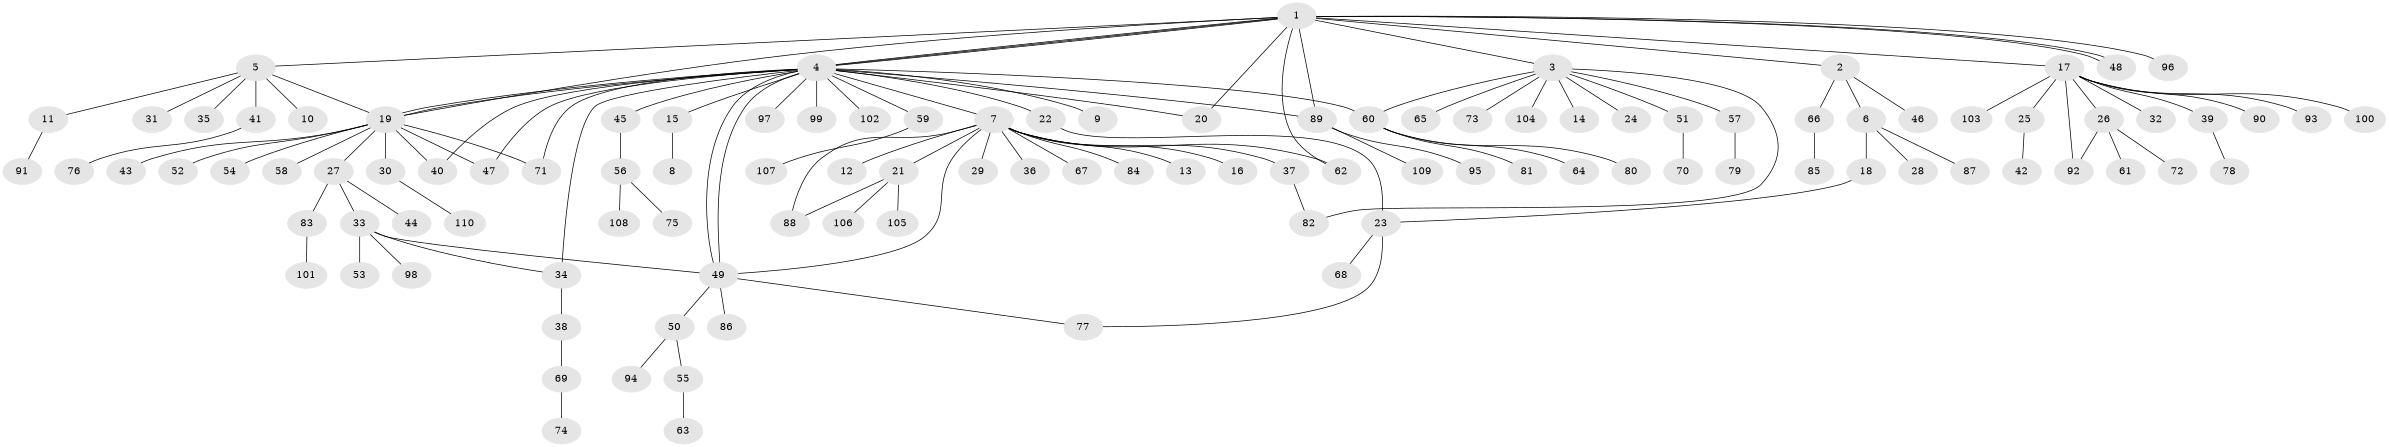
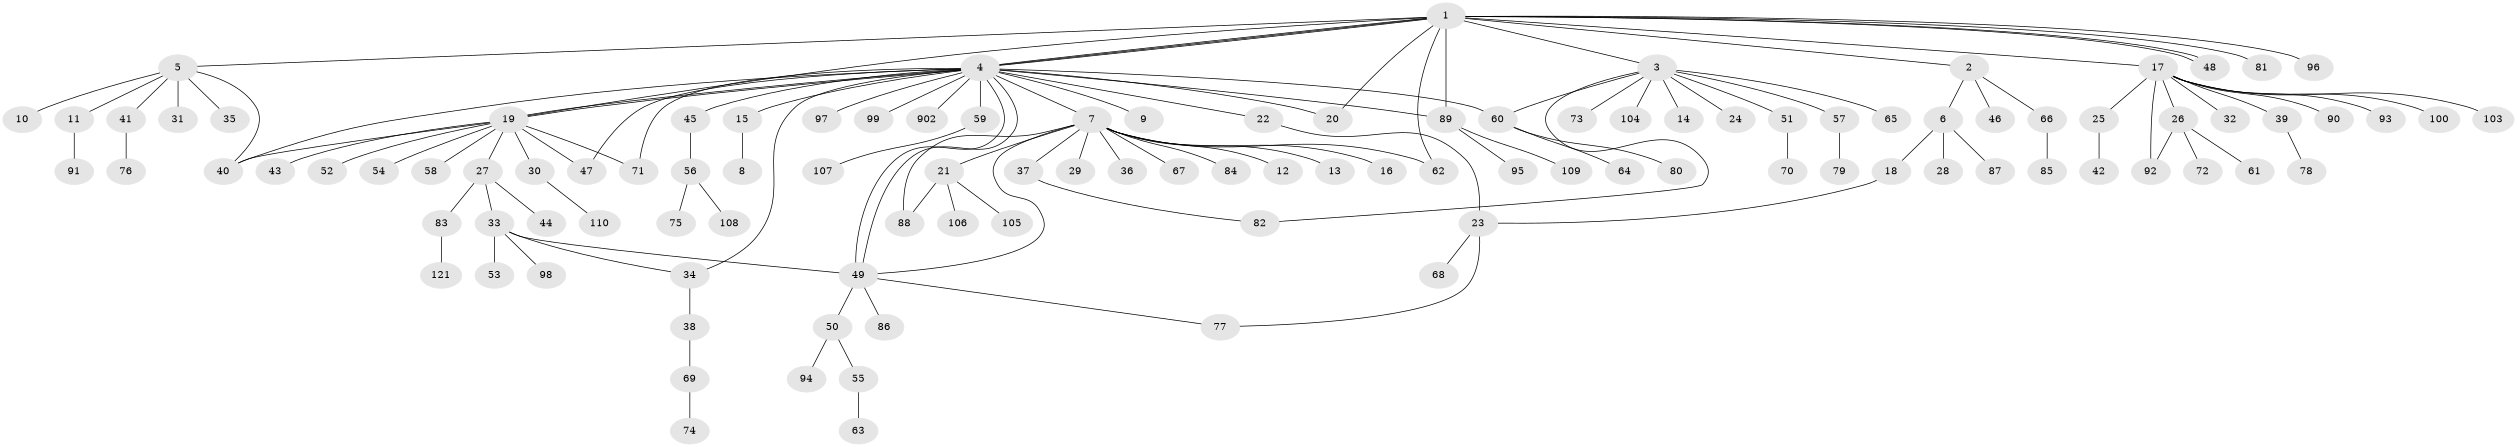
edge "5" -- "19": now "5" -- "40"
node "102": label "102" -> "902"
edge "60" -- "81": now "1" -- "81"
node "101": label "101" -> "121"
